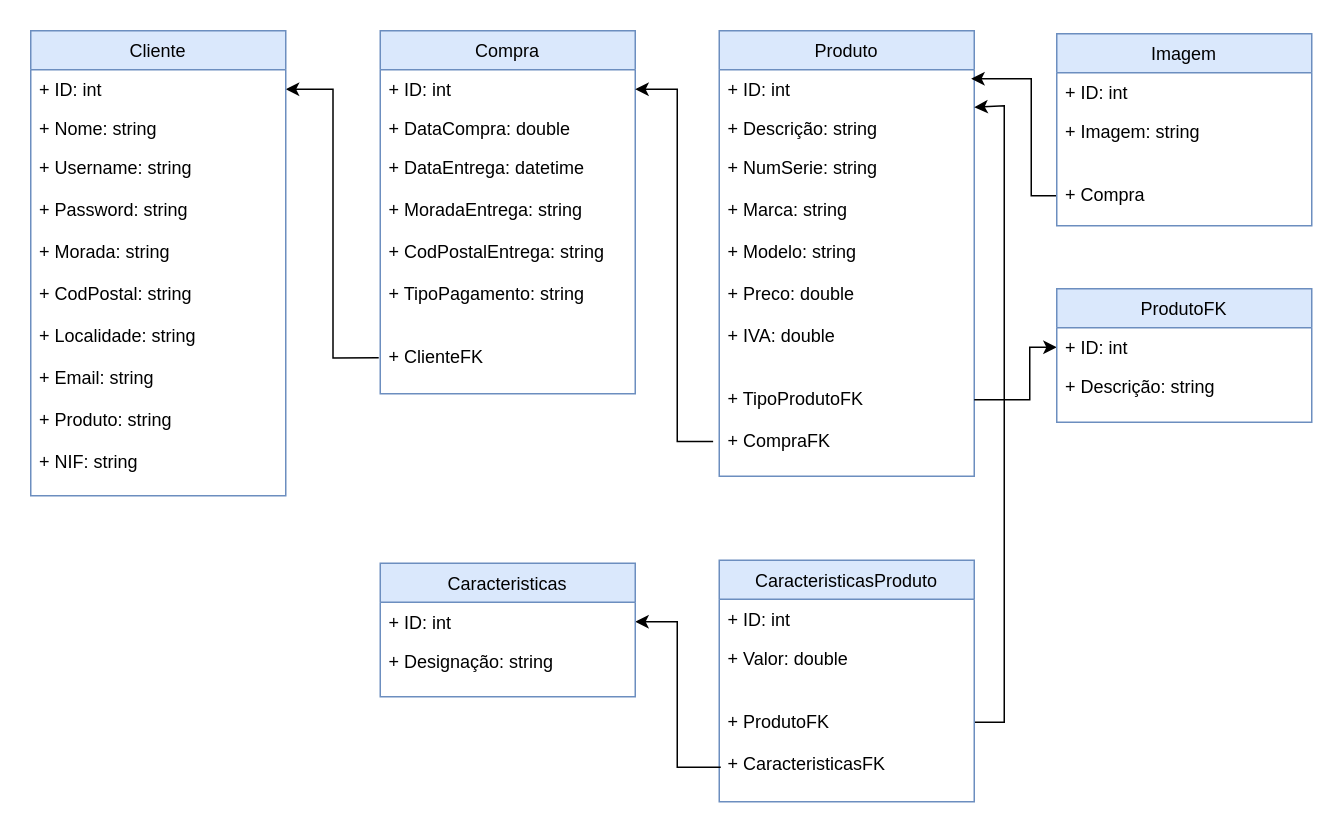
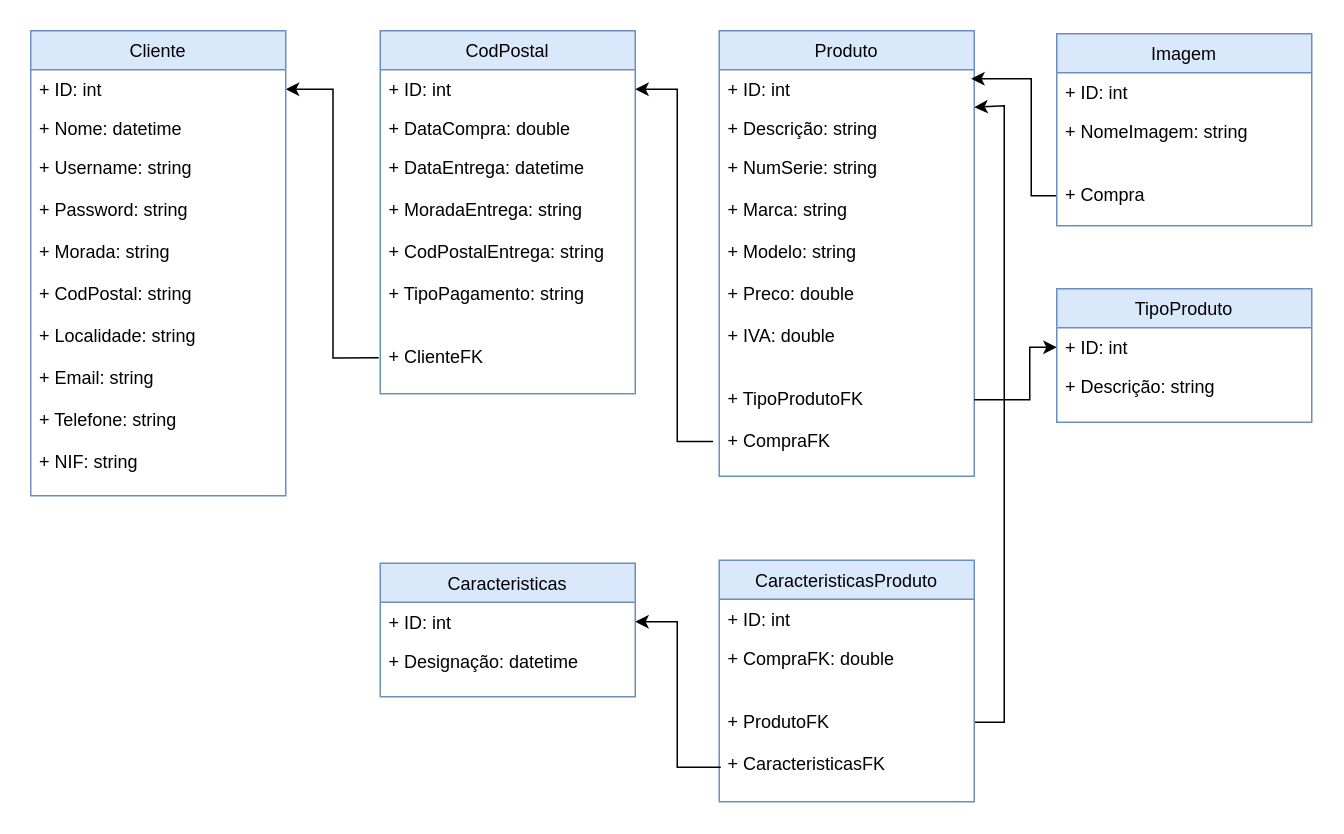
node "Compra": label "Compra" -> "CodPostal"
node "+ Nome: string": label "+ Nome: string" -> "+ Nome: datetime"
node "+ Imagem: string": label "+ Imagem: string" -> "+ NomeImagem: string"
node "+ Username: string + Password: string + Morada: string + CodPostal: string + Localidade: string + Email: string + Produto: string + NIF: string": label "+ Username: string + Password: string + Morada: string + CodPostal: string + Localidade: string + Email: string + Produto: string + NIF: string" -> "+ Username: string + Password: string + Morada: string + CodPostal: string + Localidade: string + Email: string + Telefone: string + NIF: string"
node "ProdutoFK": label "ProdutoFK" -> "TipoProduto"
node "+ Valor: double + ProdutoFK + CaracteristicasFK": label "+ Valor: double + ProdutoFK + CaracteristicasFK" -> "+ CompraFK: double + ProdutoFK + CaracteristicasFK"
node "+ Designação: string": label "+ Designação: string" -> "+ Designação: datetime"
